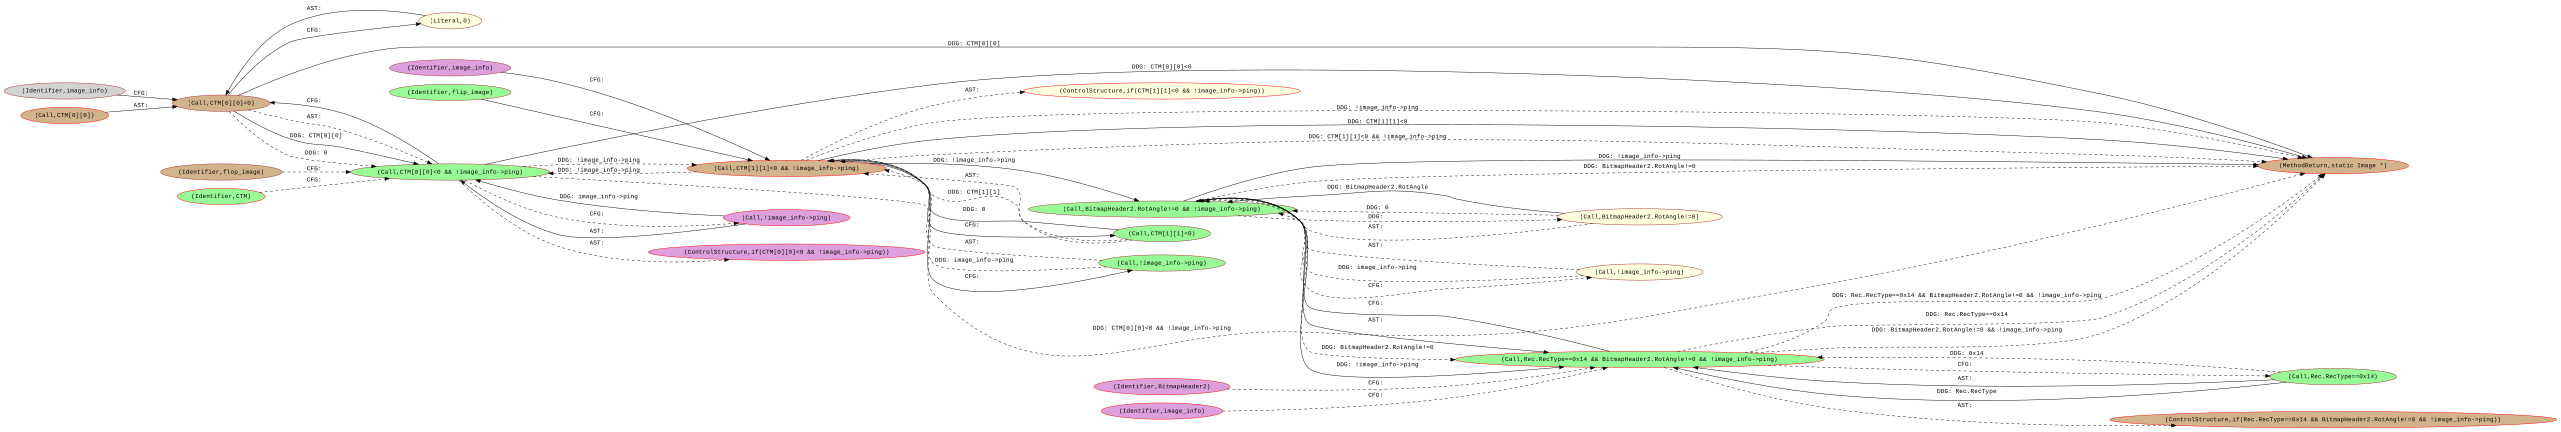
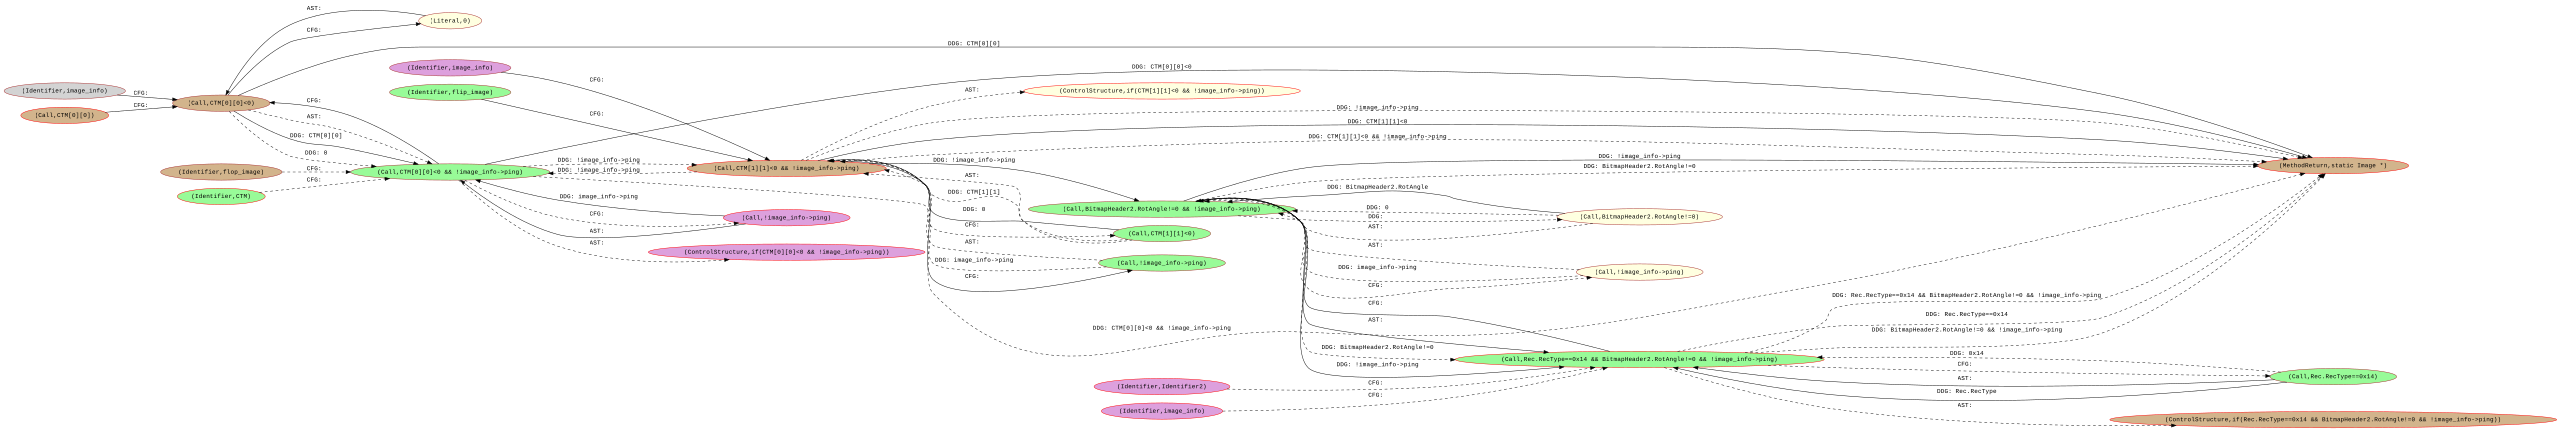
edge "(Call,CTM[0][0])" -> "(Call,CTM[0][0]<0)": label "AST: " -> "CFG: "
edge "(Call,CTM[1][1]<0 && !image_info->ping)" -> "(Call,CTM[1][1]<0)": style solid -> dashed
node "(Identifier,BitmapHeader2)": label "(Identifier,BitmapHeader2)" -> "(Identifier,Identifier2)"
